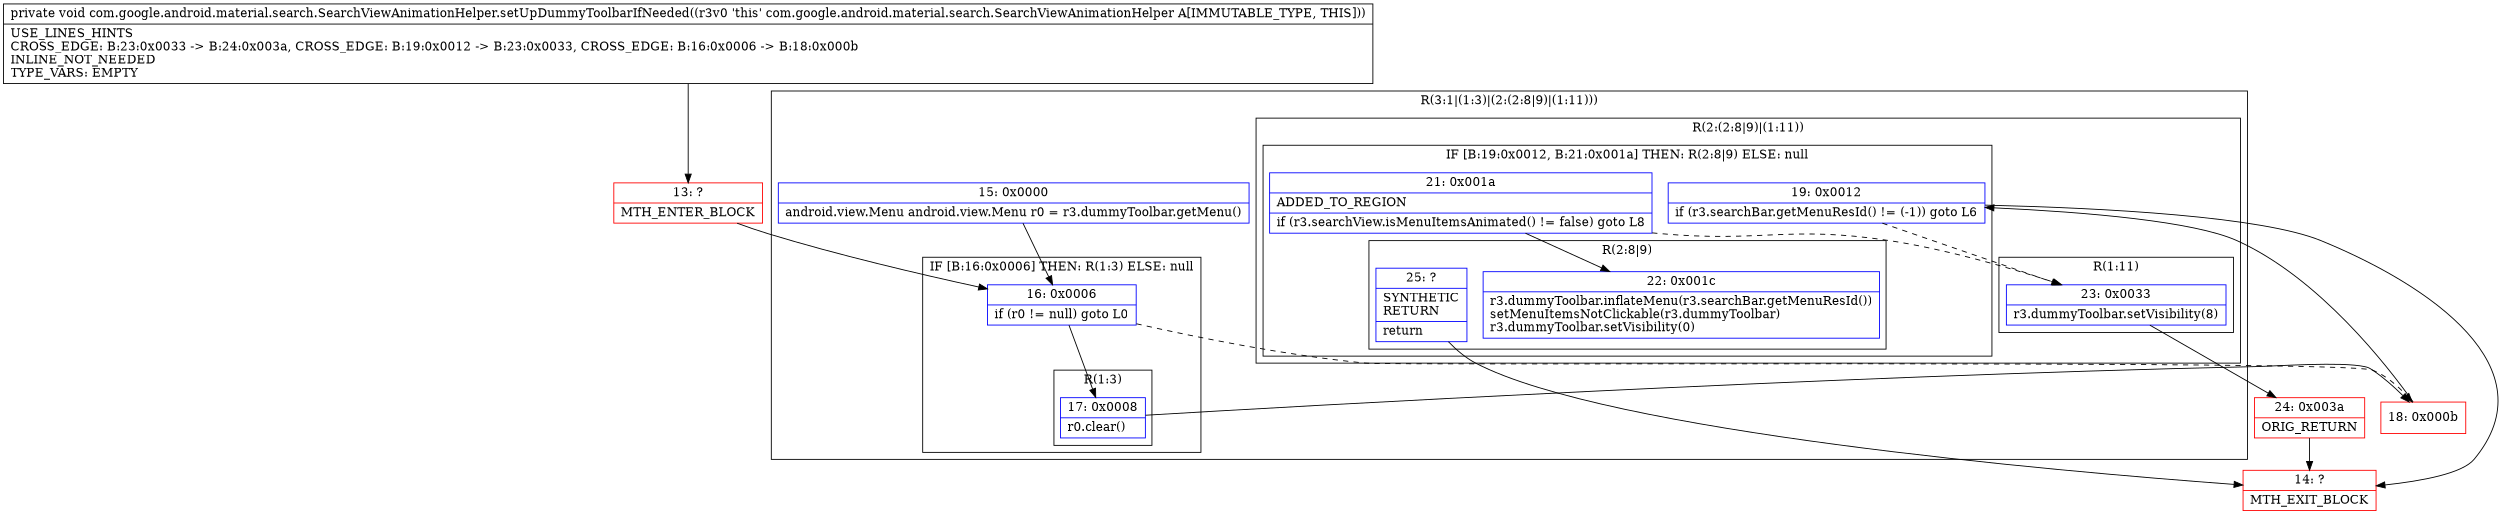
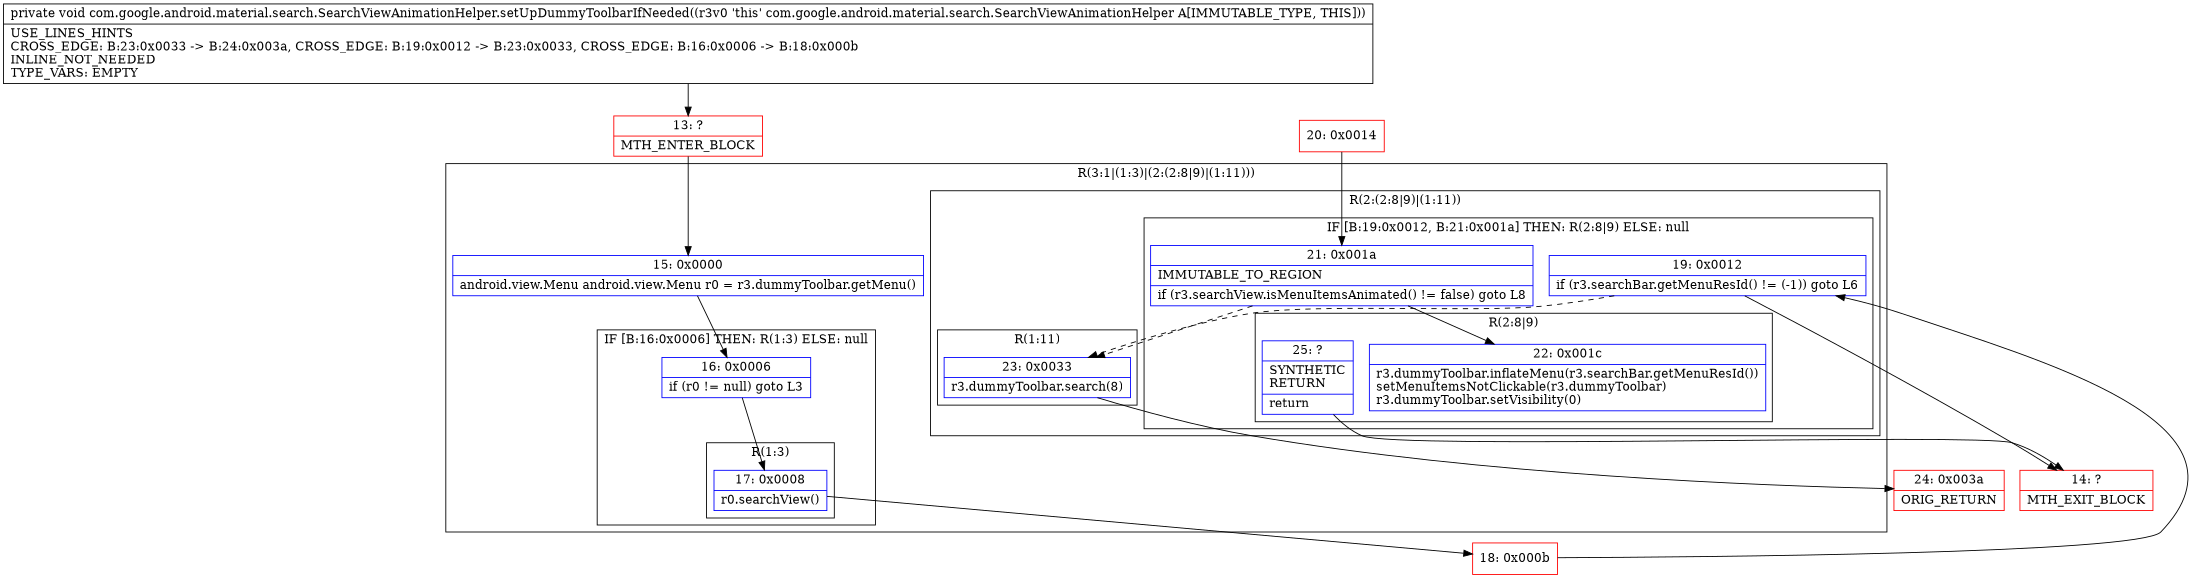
node "20: 0x0014": added
node "21: 0x001a": text "ADDED_TO_REGION" -> "IMMUTABLE_TO_REGION"
edge "13: ?" -> "16: 0x0006": now "13: ?" -> "15: 0x0000"
node "16: 0x0006": text "if (r0 != null) goto L0" -> "if (r0 != null) goto L3"
node "23: 0x0033": text "r3.dummyToolbar.setVisibility(8)" -> "r3.dummyToolbar.search(8)"
edge "16: 0x0006" -> "18: 0x000b": removed
node "17: 0x0008": text "r0.clear()" -> "r0.searchView()"
edge "24: 0x003a" -> "14: ?": removed
